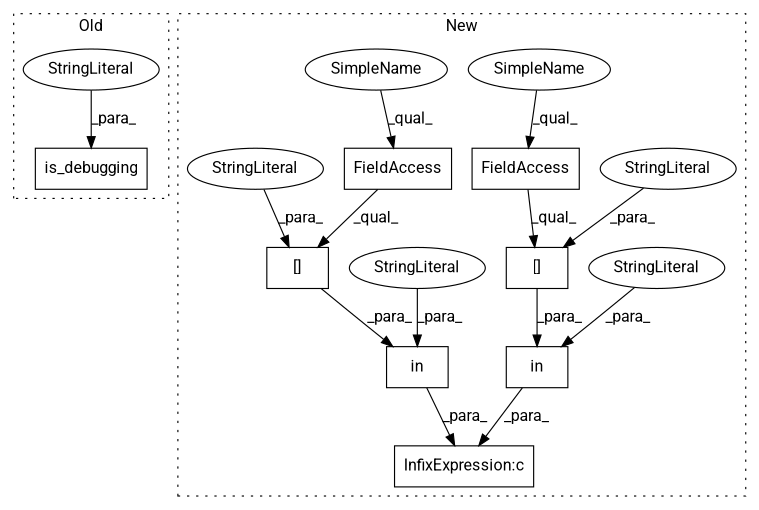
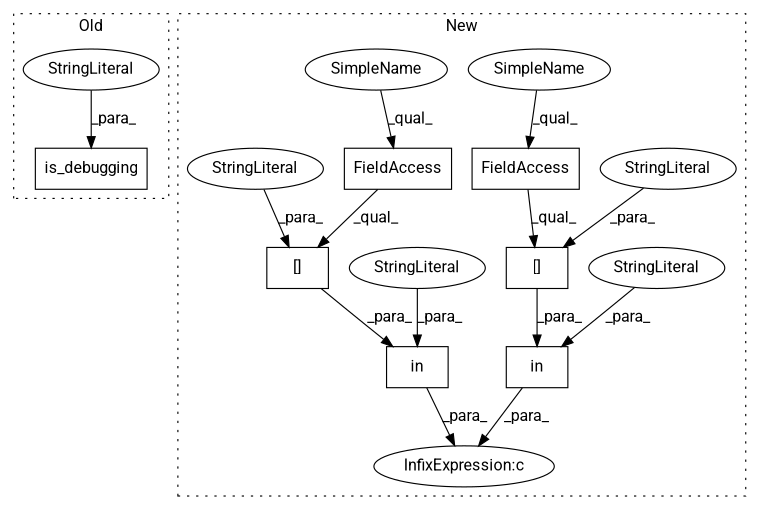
node "InfixExpression:c": shape box -> ellipse
